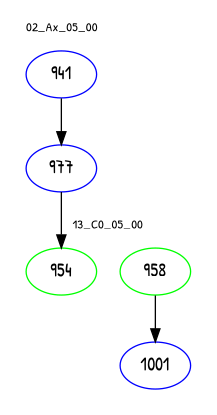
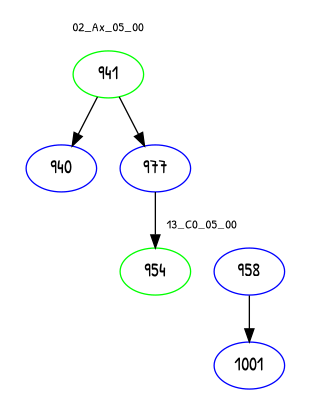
node "941": color blue -> green
node "940": added
node "958": color green -> blue
